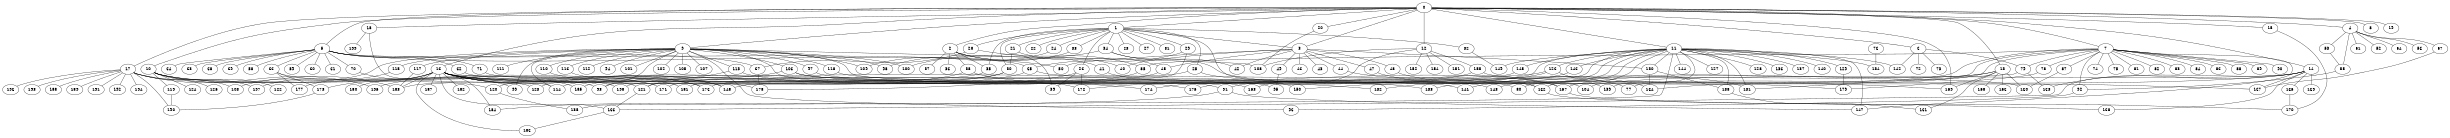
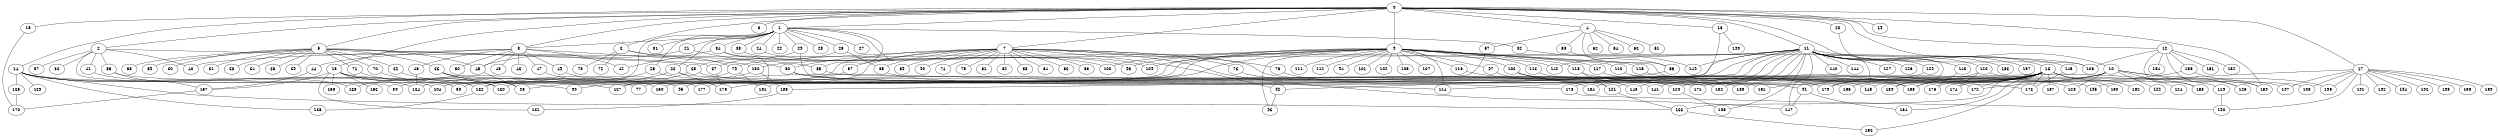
edge "7" -- "76": added
edge "5" -- "50": now "5" -- "45"
edge "12" -- "125": added
